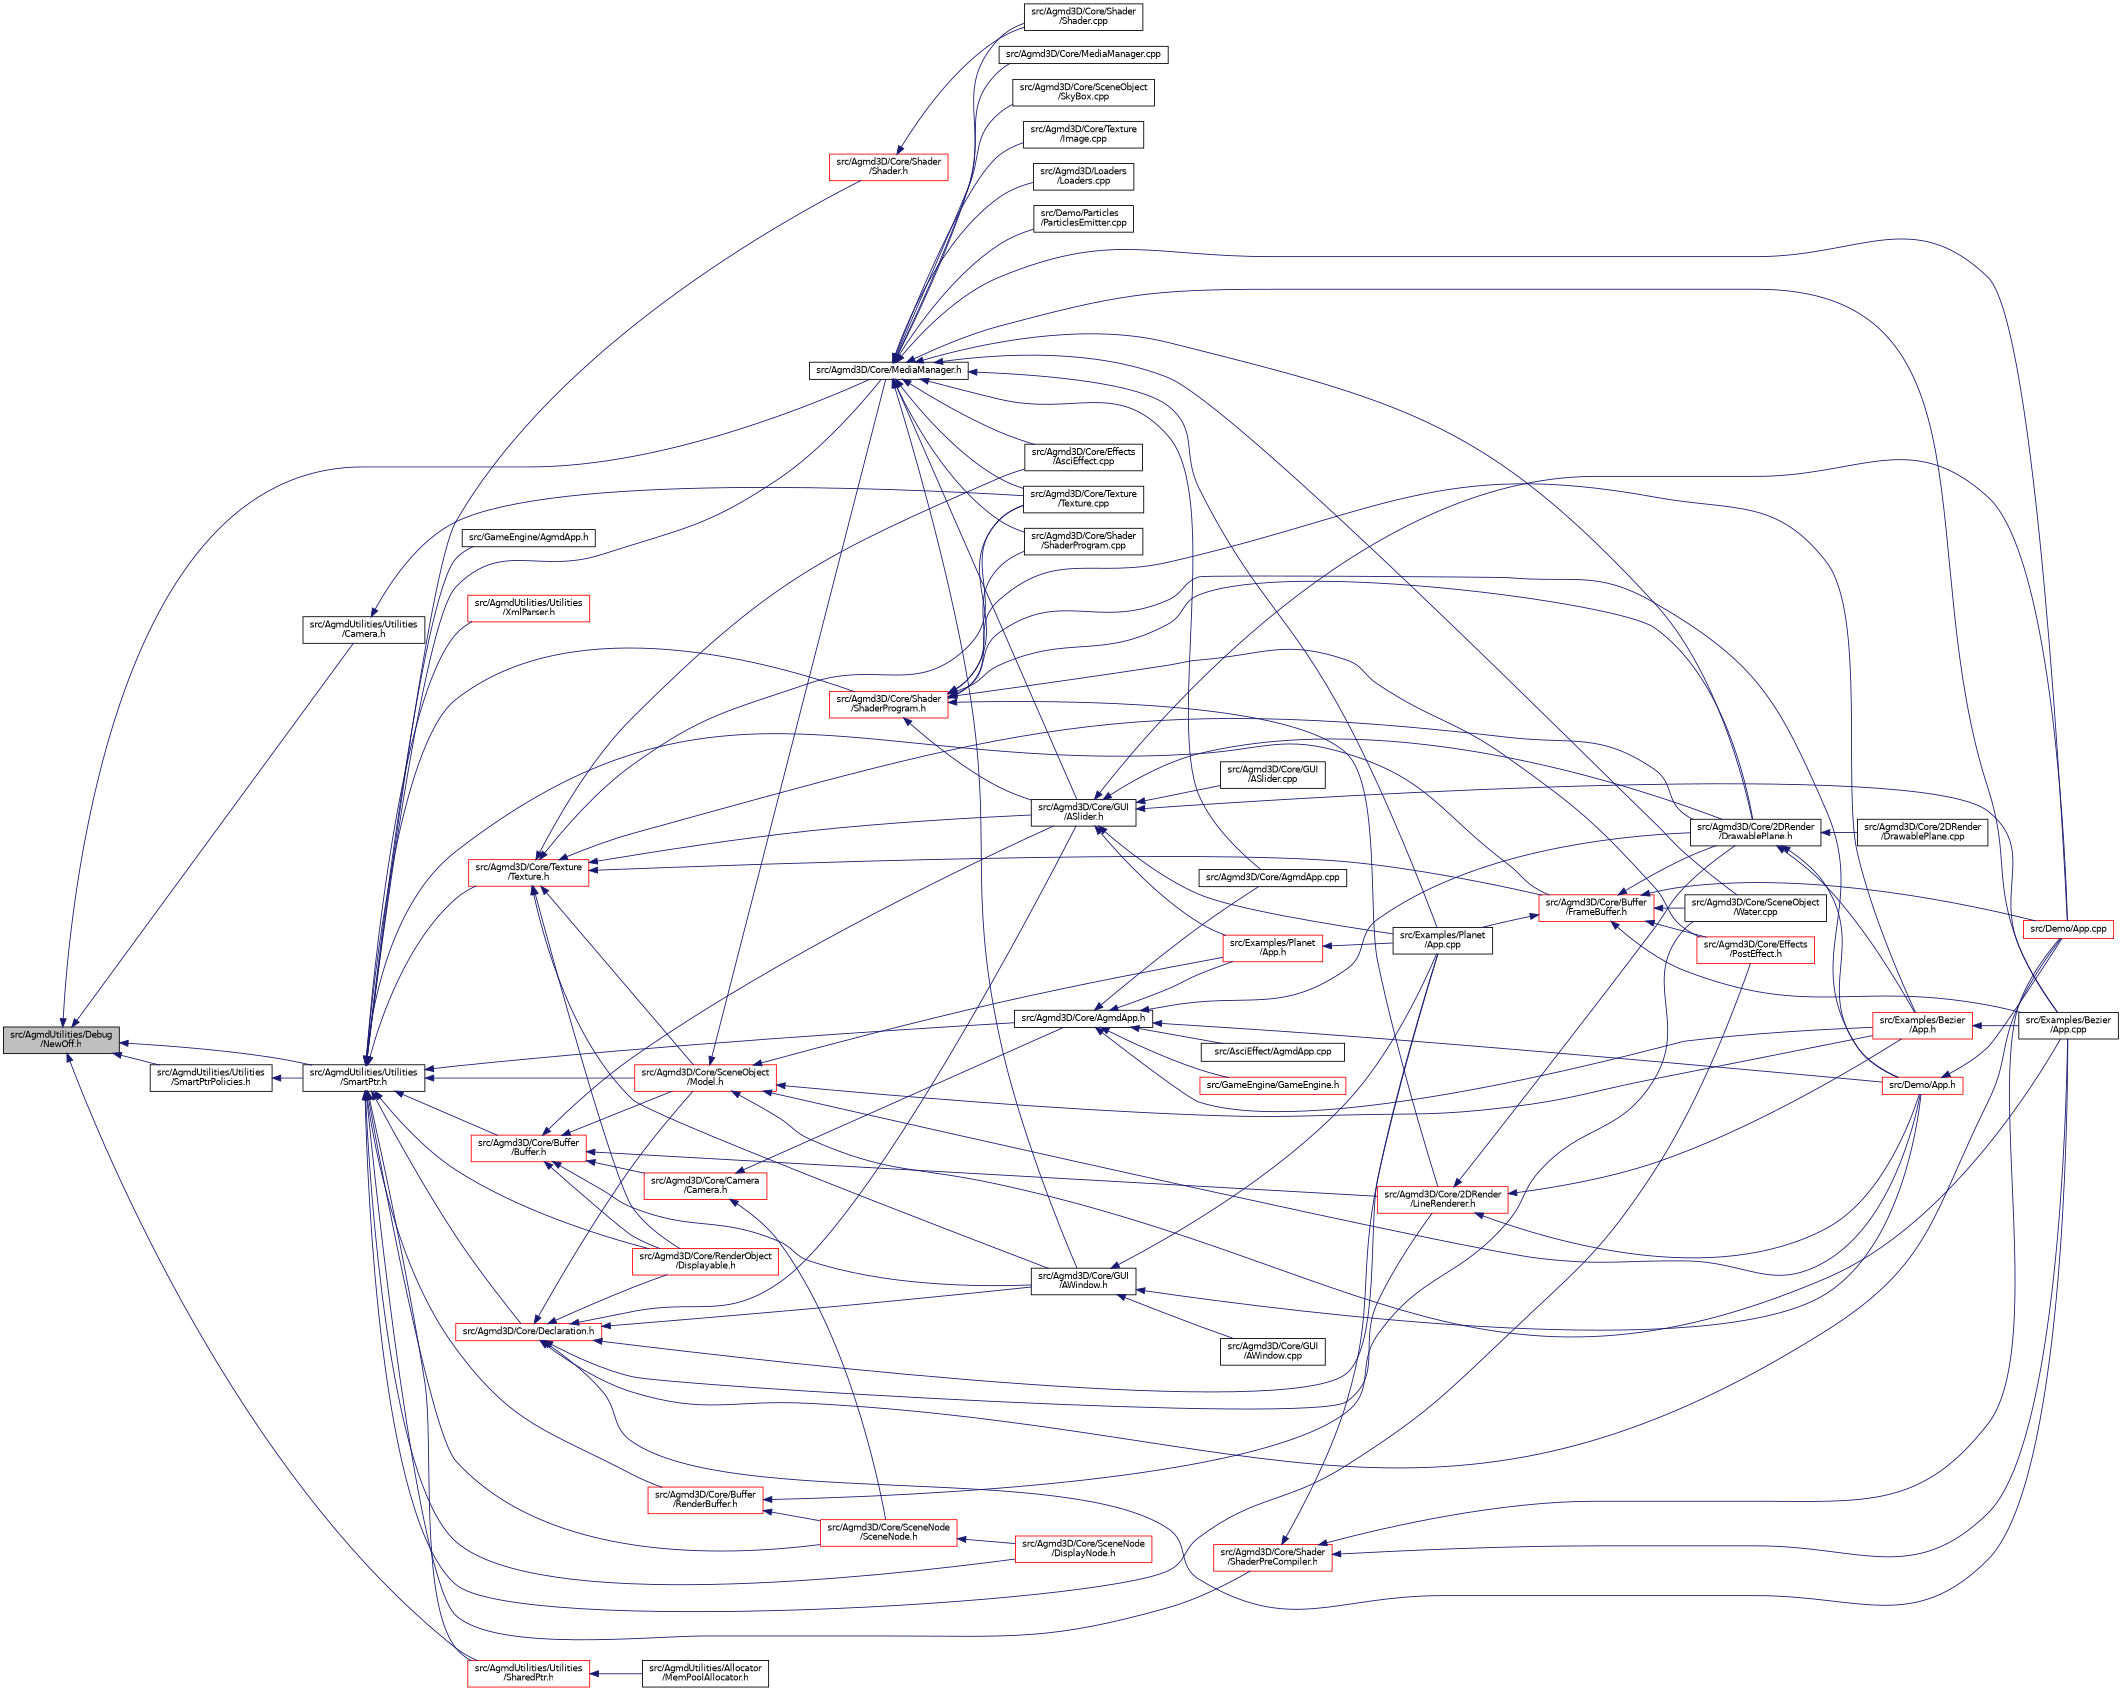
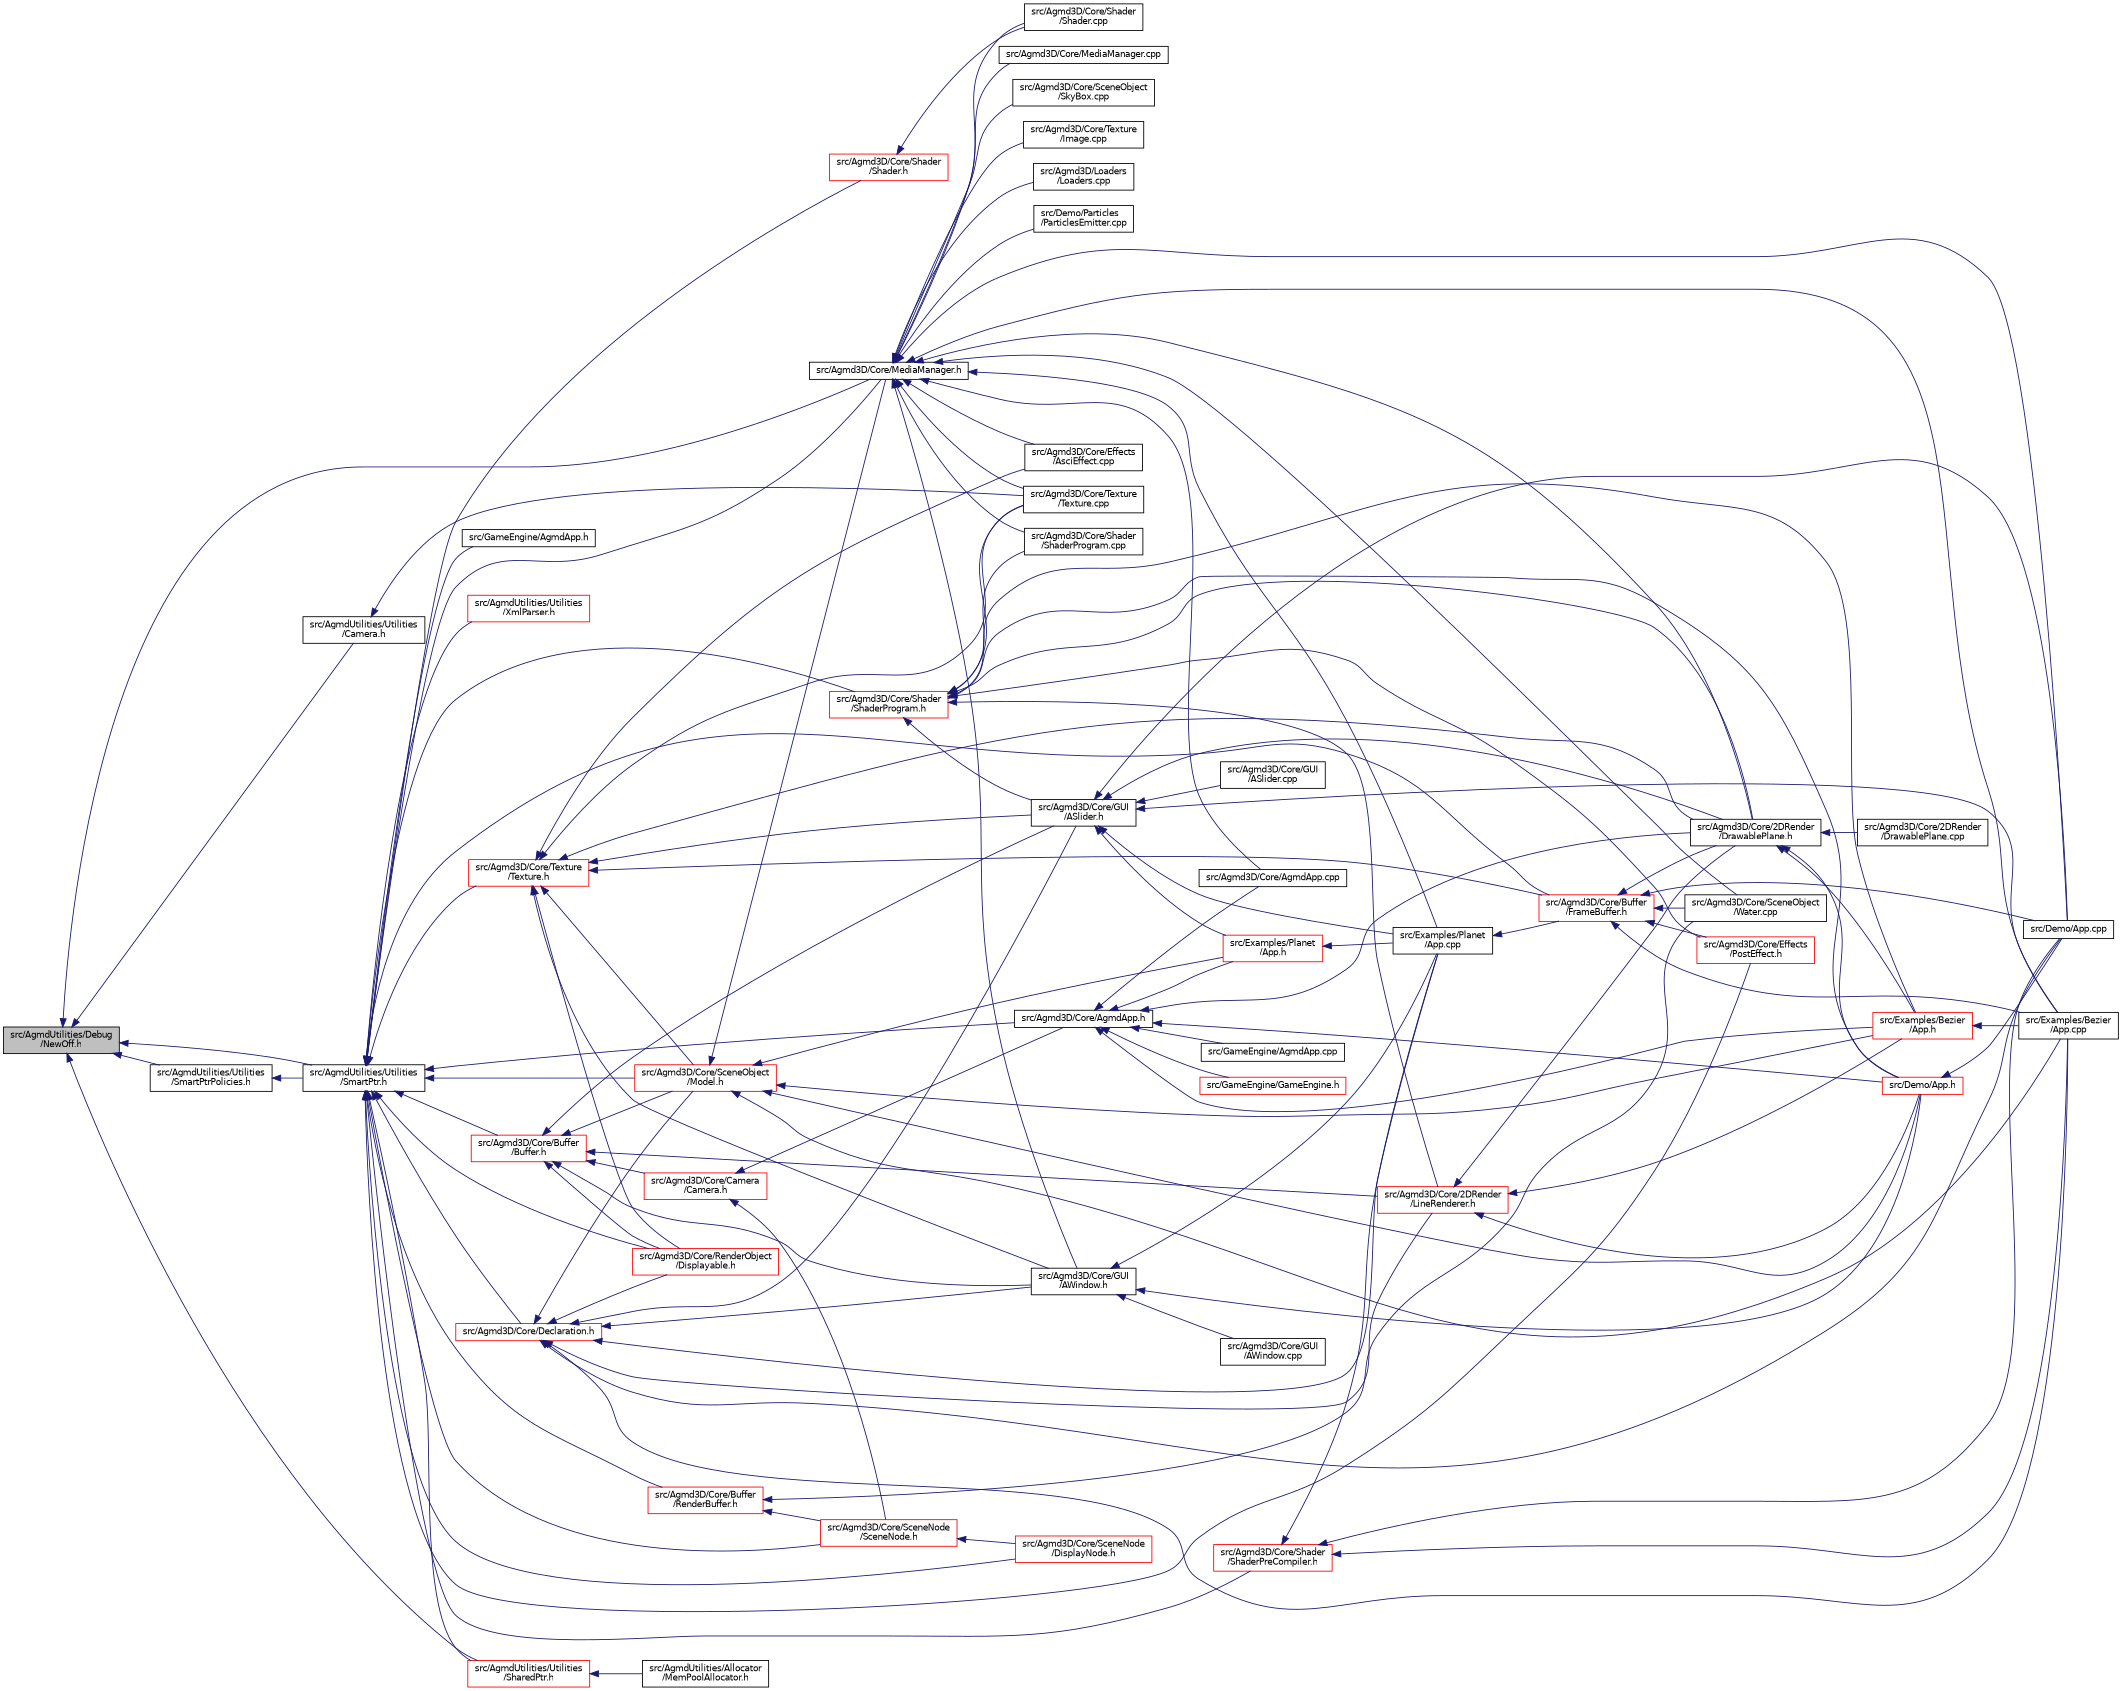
edge "src/Agmd3D/Core/GUI /ASlider.h" -> "src/Agmd3D/Core/MediaManager.h": removed
edge "src/Examples/Planet /App.cpp" -> "src/Agmd3D/Core/Buffer /FrameBuffer.h": reversed
node "src/Demo/App.cpp": color red -> black
node "src/AsciEffect/AgmdApp.cpp": label "src/AsciEffect/AgmdApp.cpp" -> "src/GameEngine/AgmdApp.cpp"
